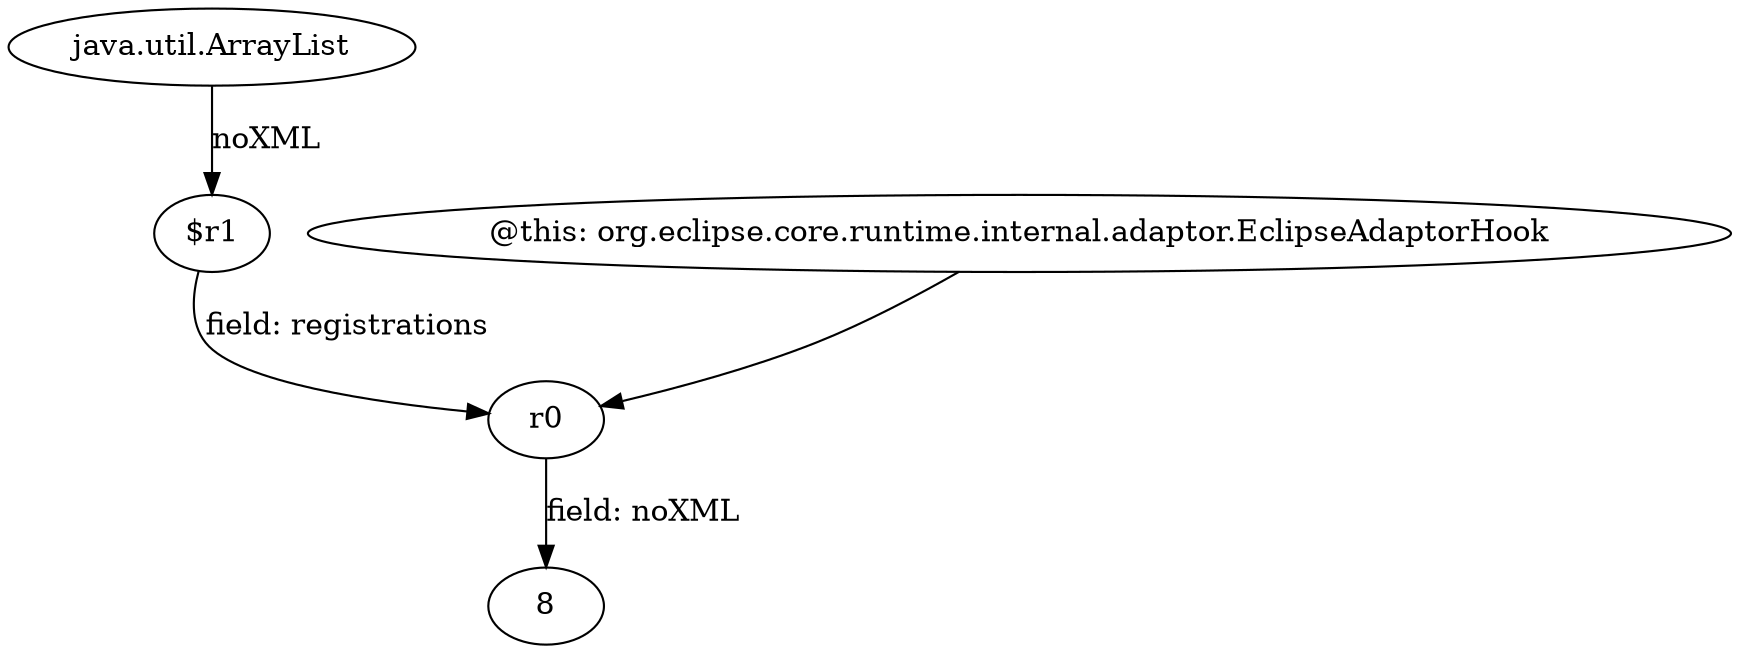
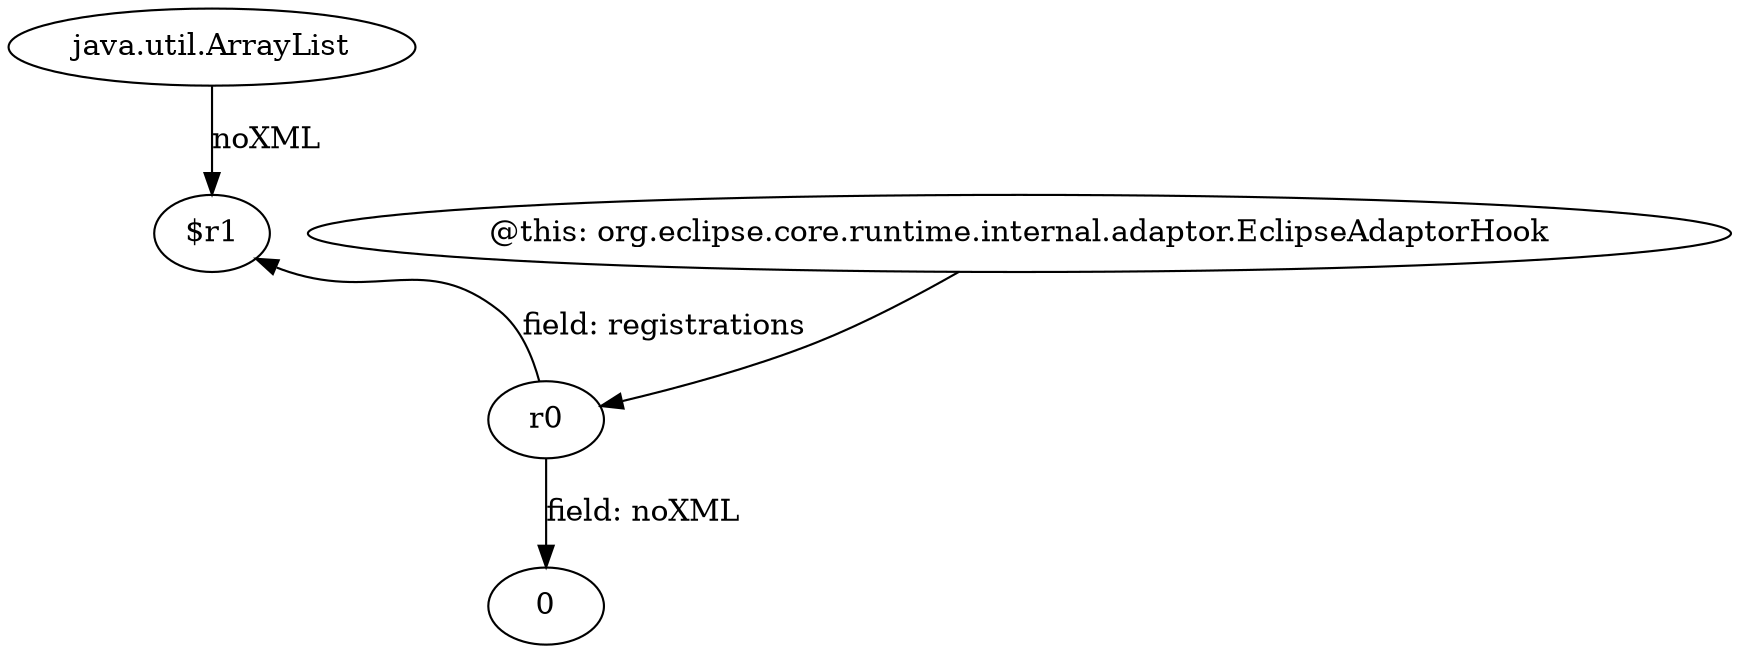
edge "$r1" -> "r0": reversed
node "8": label "8" -> "0"
